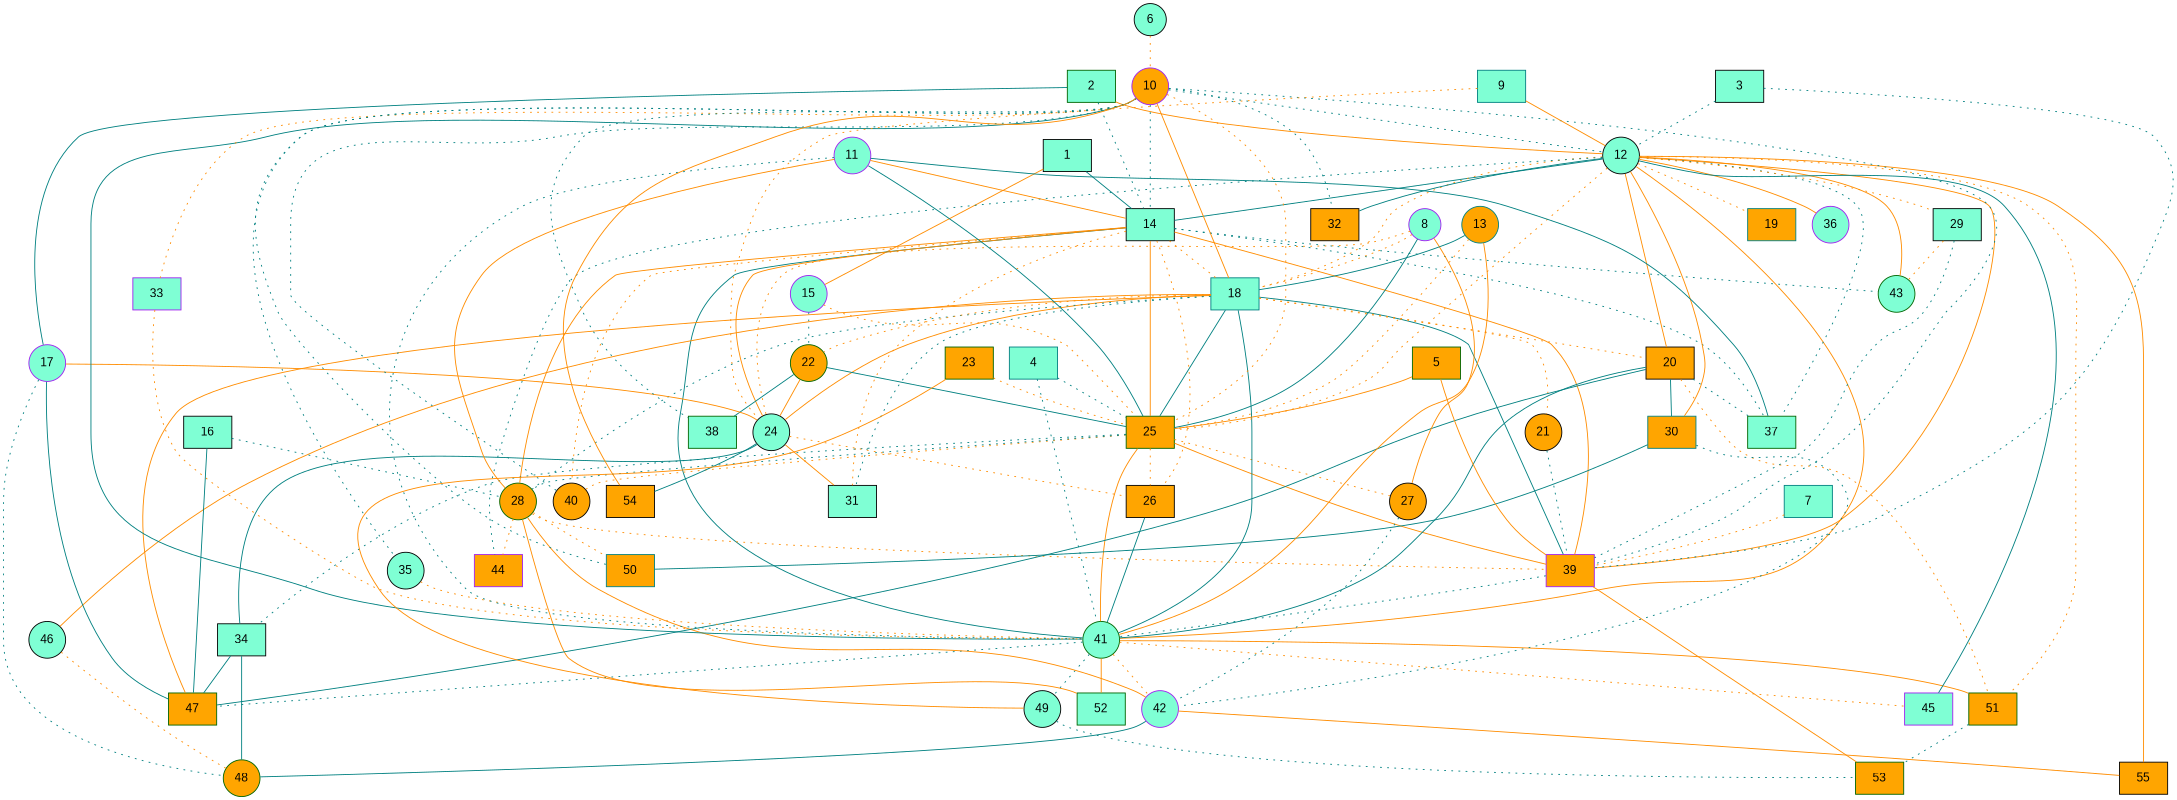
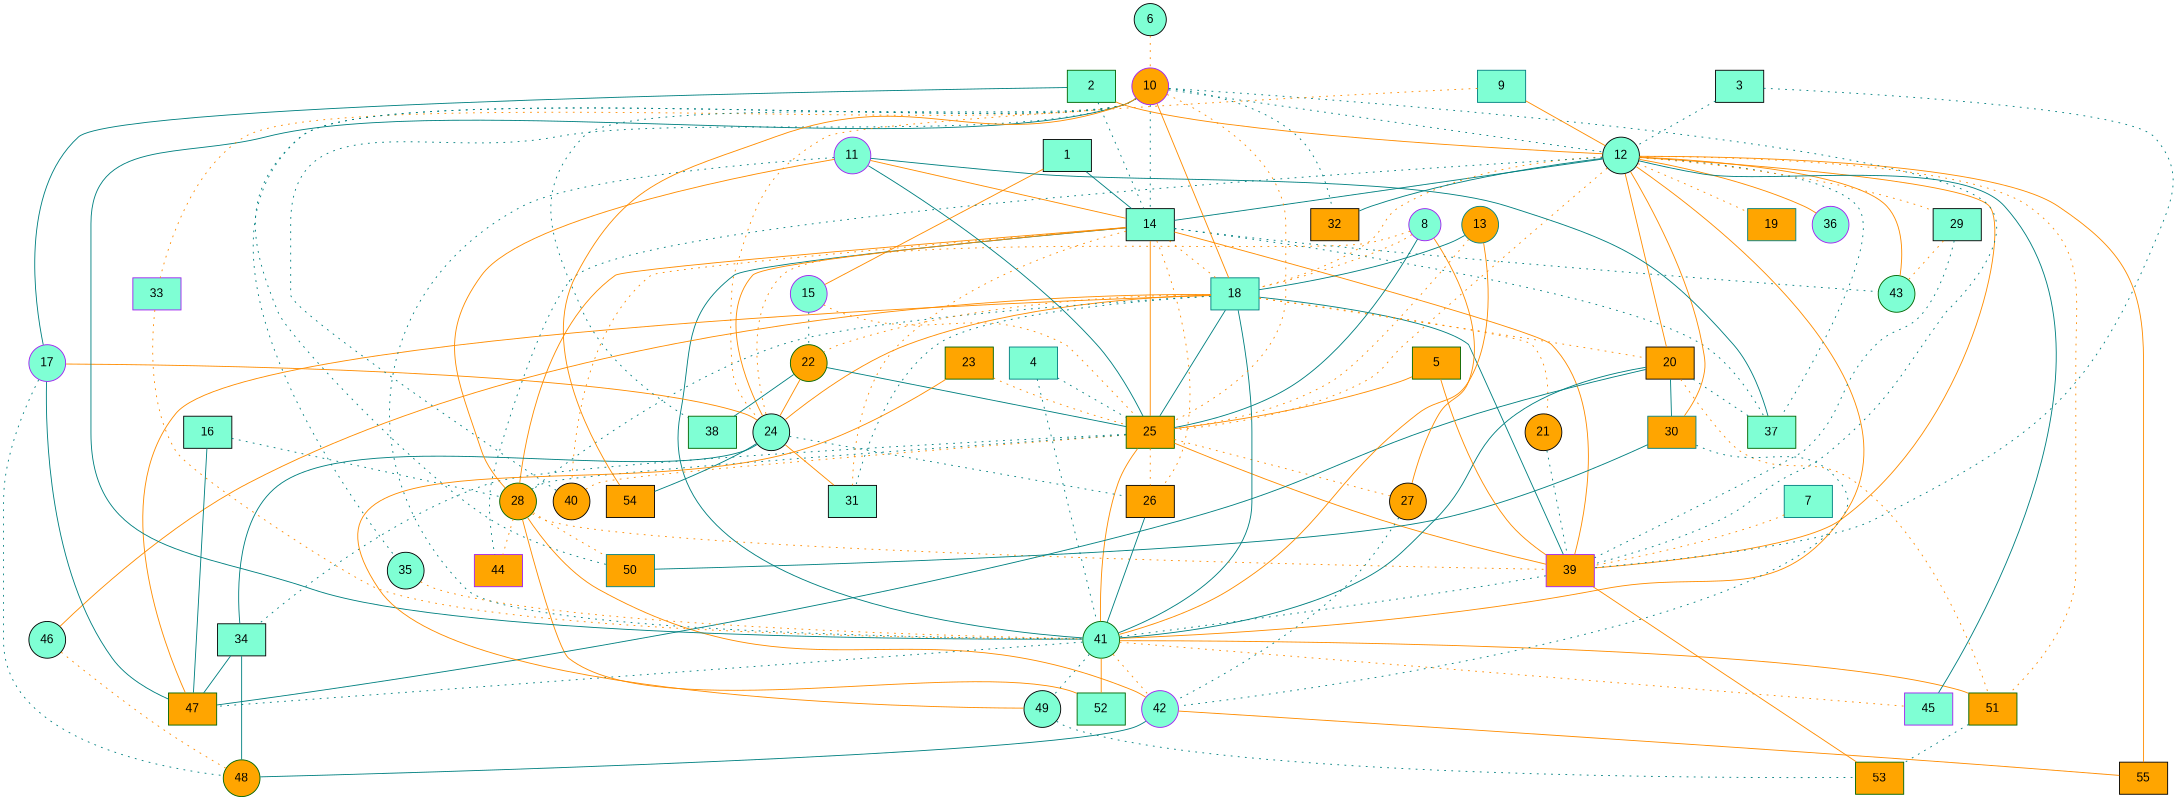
edge "24" -- "26": color darkorange -> teal
